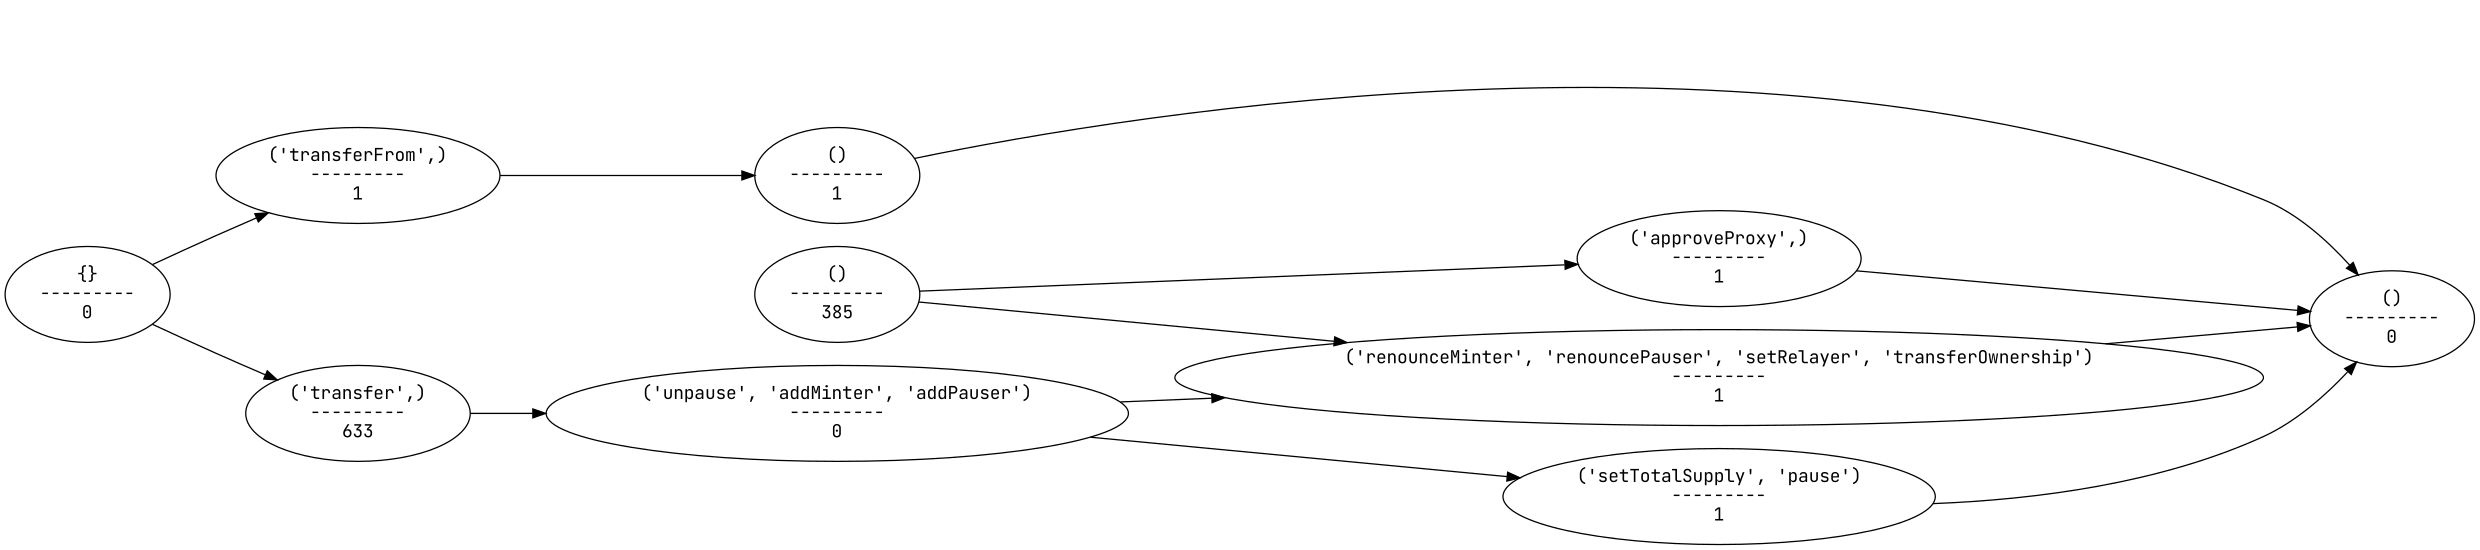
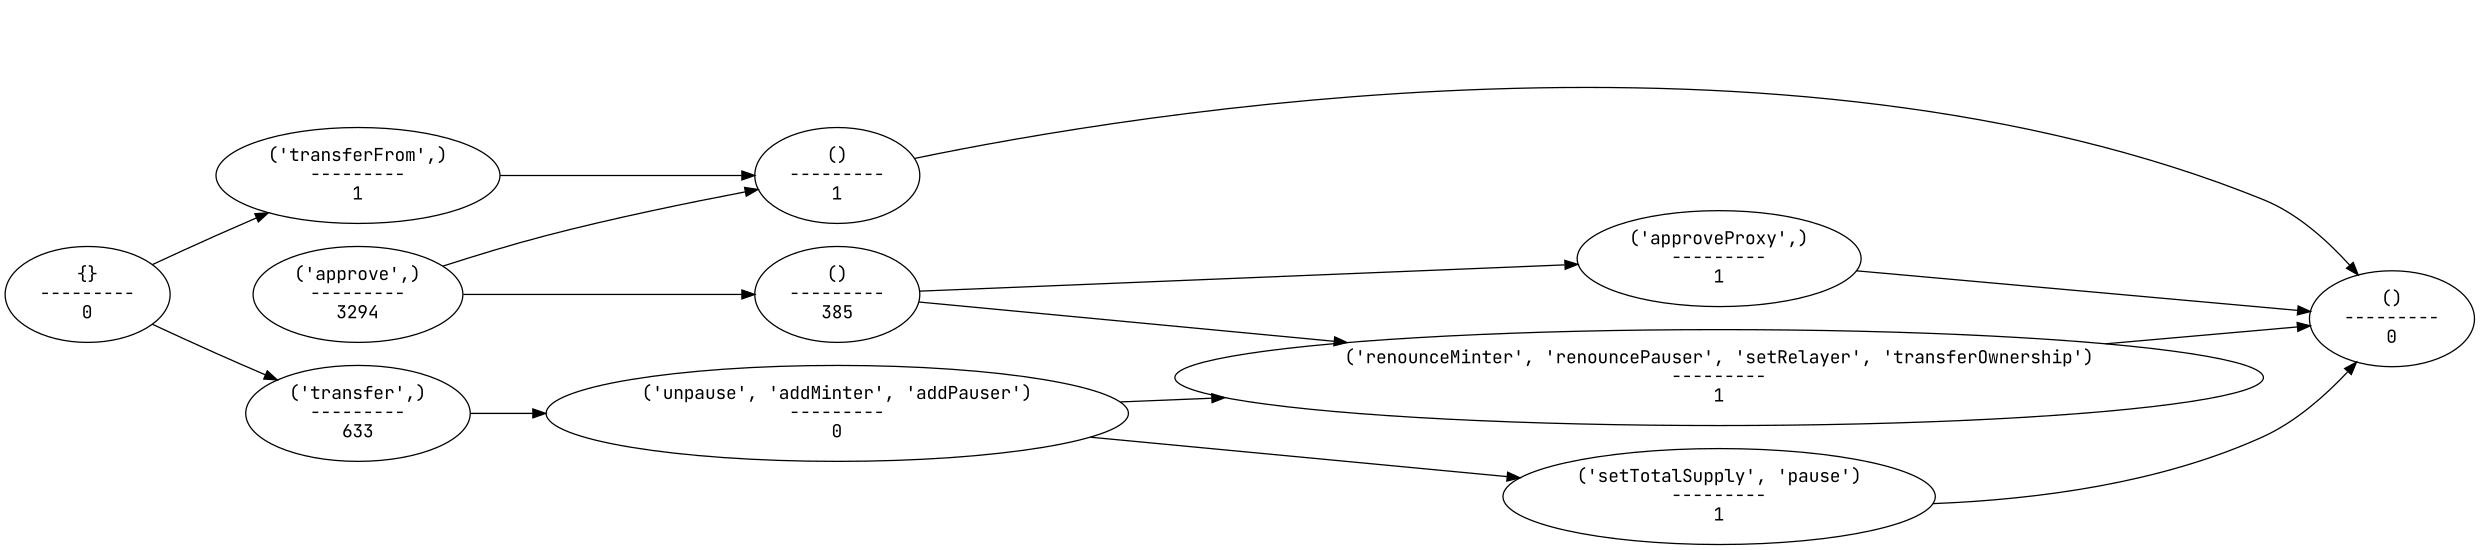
node "('approve',) --------- 3294": added
